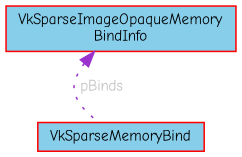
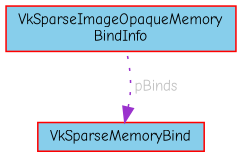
edge "VkSparseMemoryBind" -> "VkSparseImageOpaqueMemory BindInfo": reversed
